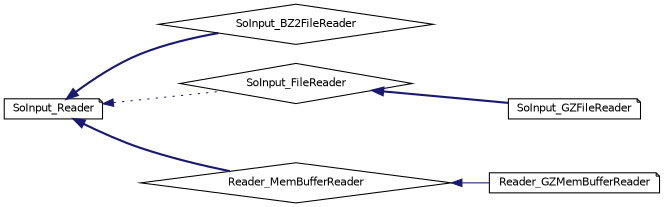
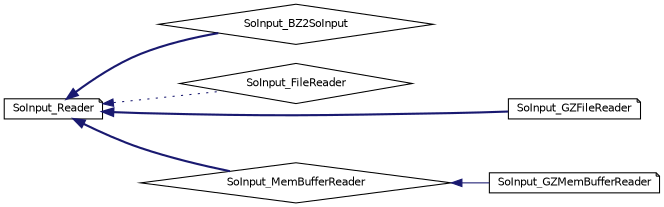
node "SoInput_BZ2FileReader": label "SoInput_BZ2FileReader" -> "SoInput_BZ2SoInput"
edge "SoInput_GZFileReader" -> "SoInput_FileReader": now "SoInput_GZFileReader" -> "SoInput_Reader"
node "Reader_MemBufferReader": label "Reader_MemBufferReader" -> "SoInput_MemBufferReader"
node "Reader_GZMemBufferReader": label "Reader_GZMemBufferReader" -> "SoInput_GZMemBufferReader"
